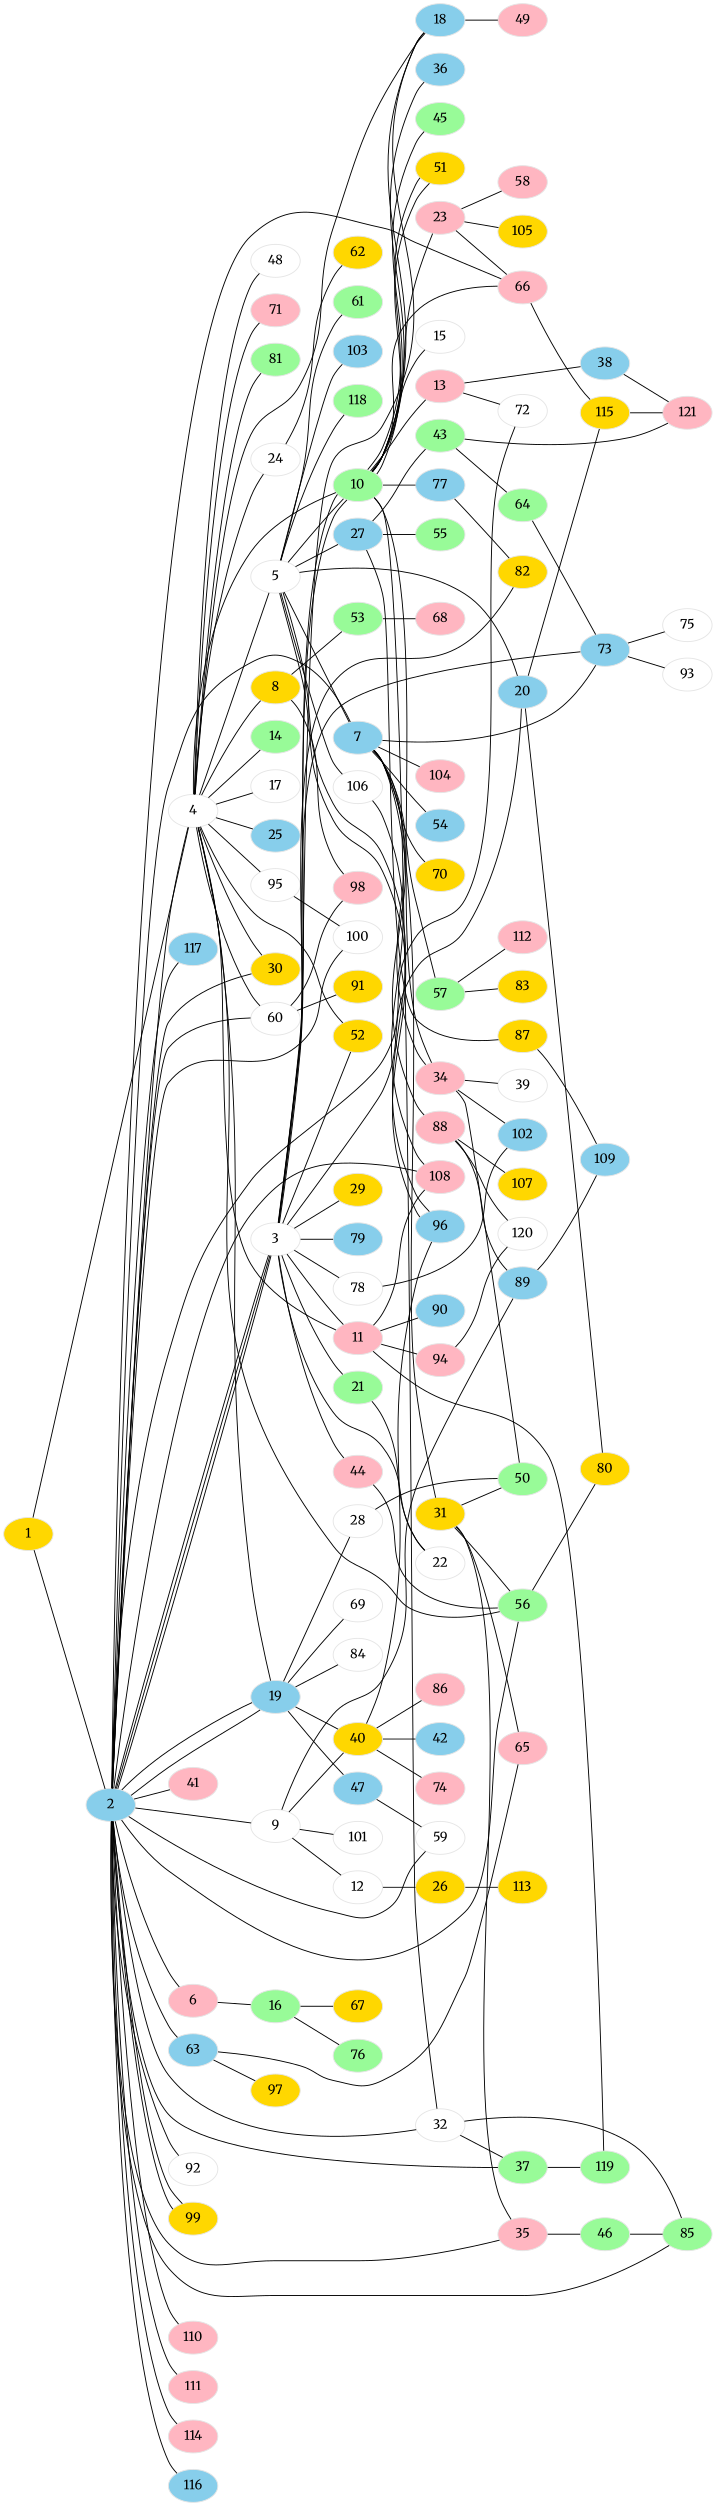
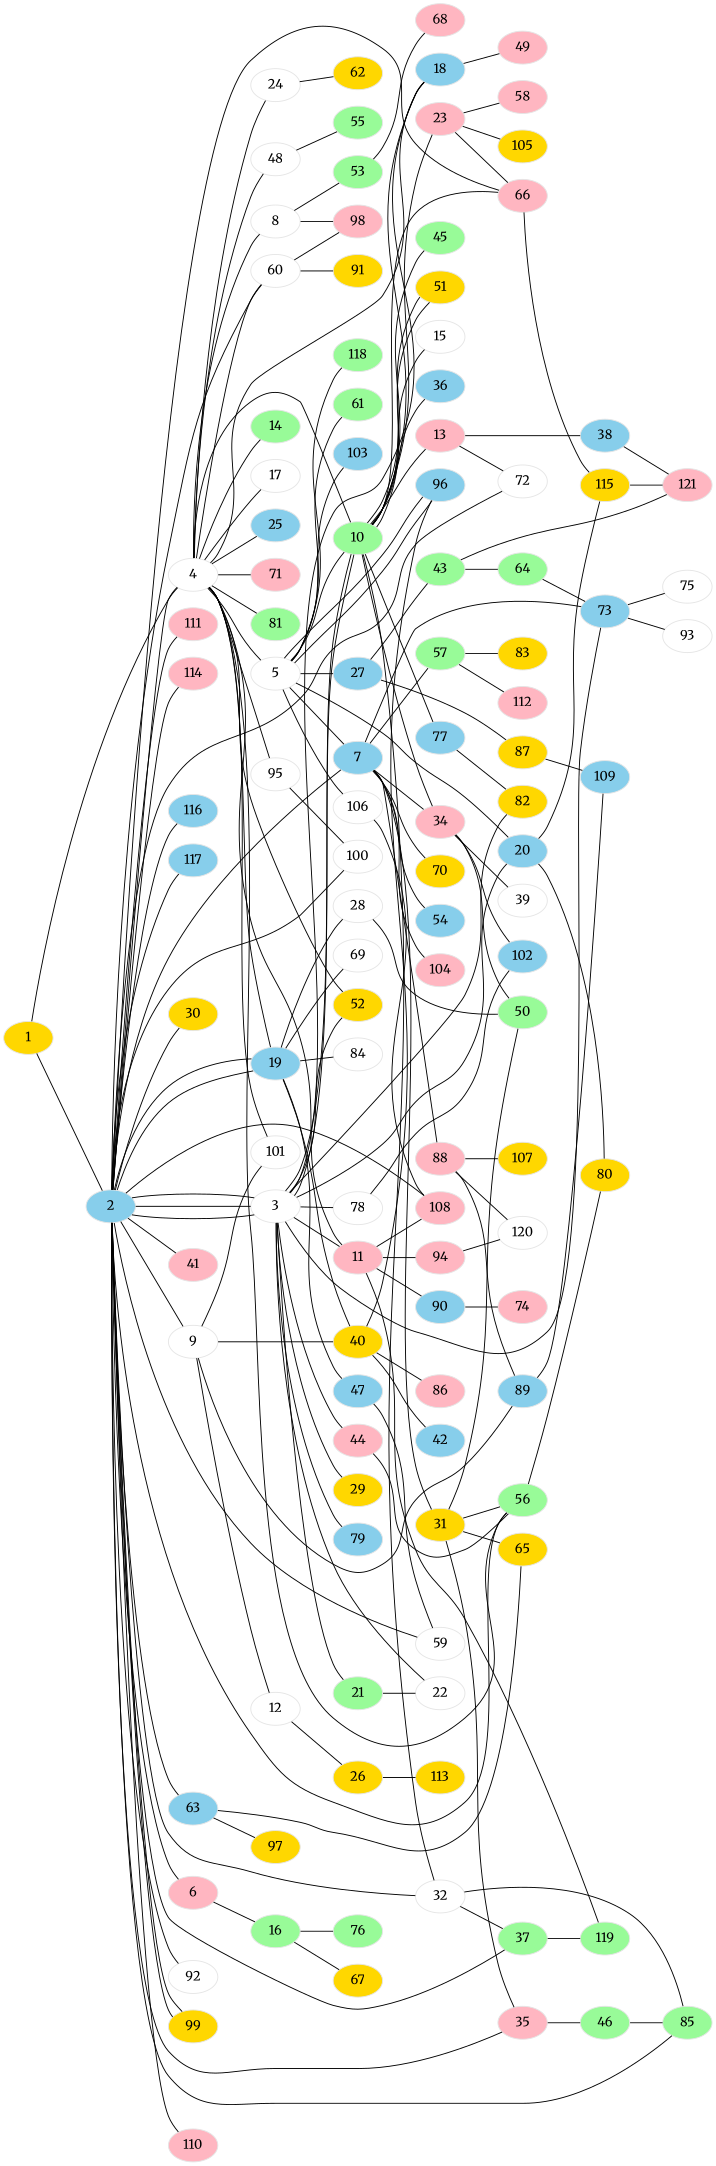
edge "27" -- "55": now "48" -- "55"
node "8": fillcolor gold -> white
edge "4" -- "30": now "4" -- "101"
node "65": fillcolor lightpink -> gold
edge "40" -- "74": now "90" -- "74"
